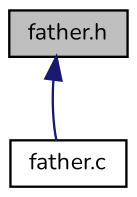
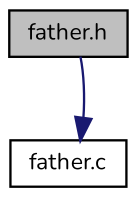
edge "father.c" -> "father.h": reversed
